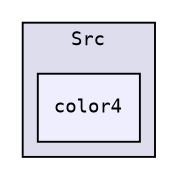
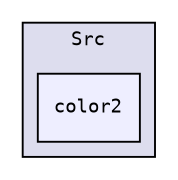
node "color4": label "color4" -> "color2"
